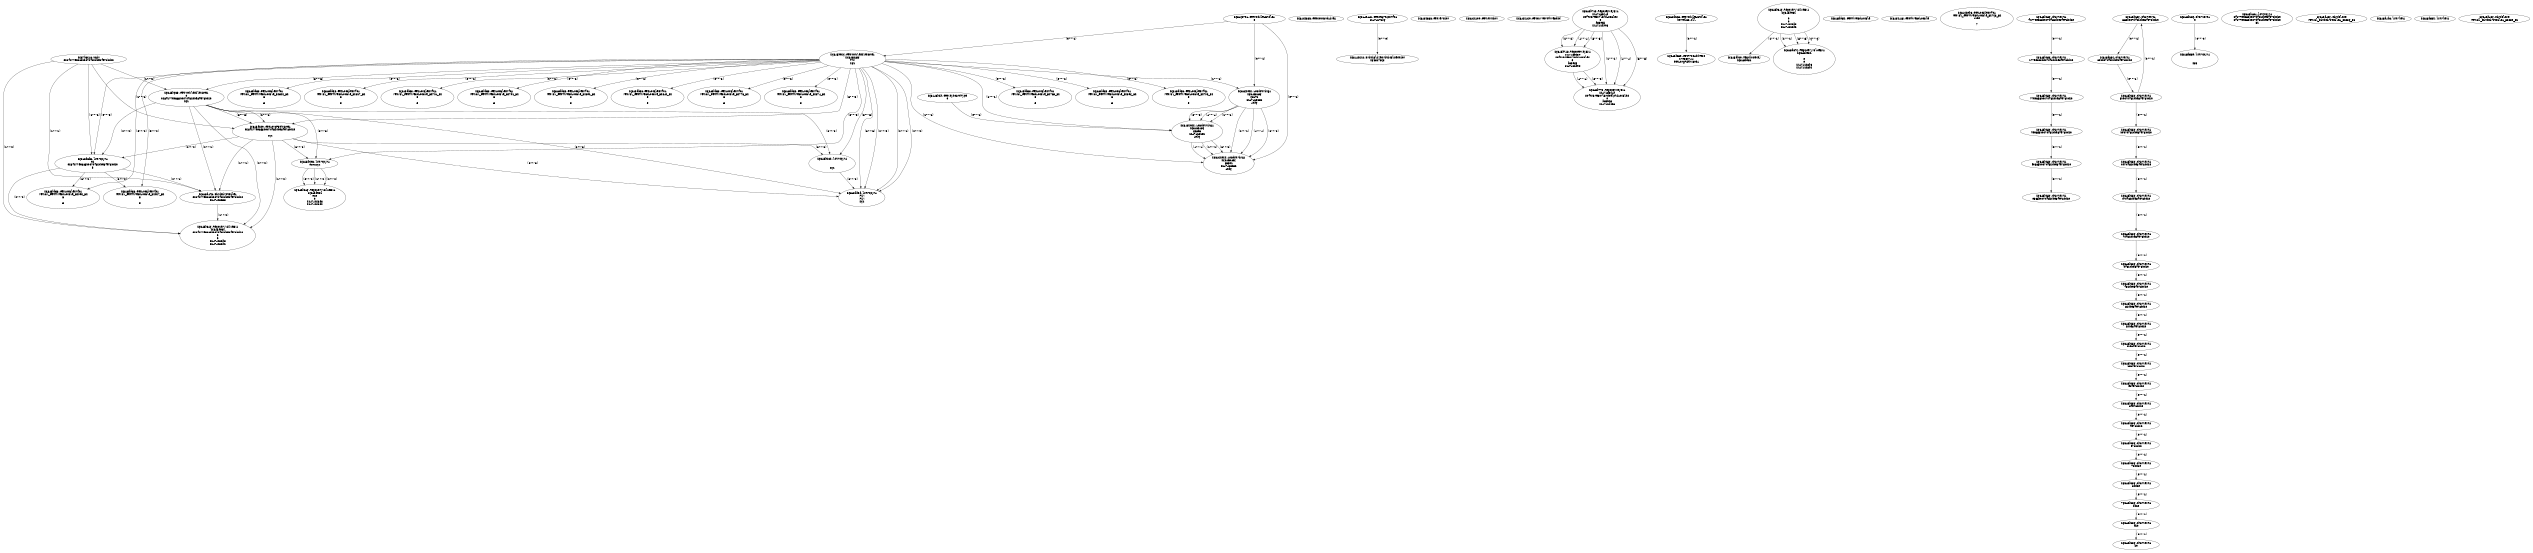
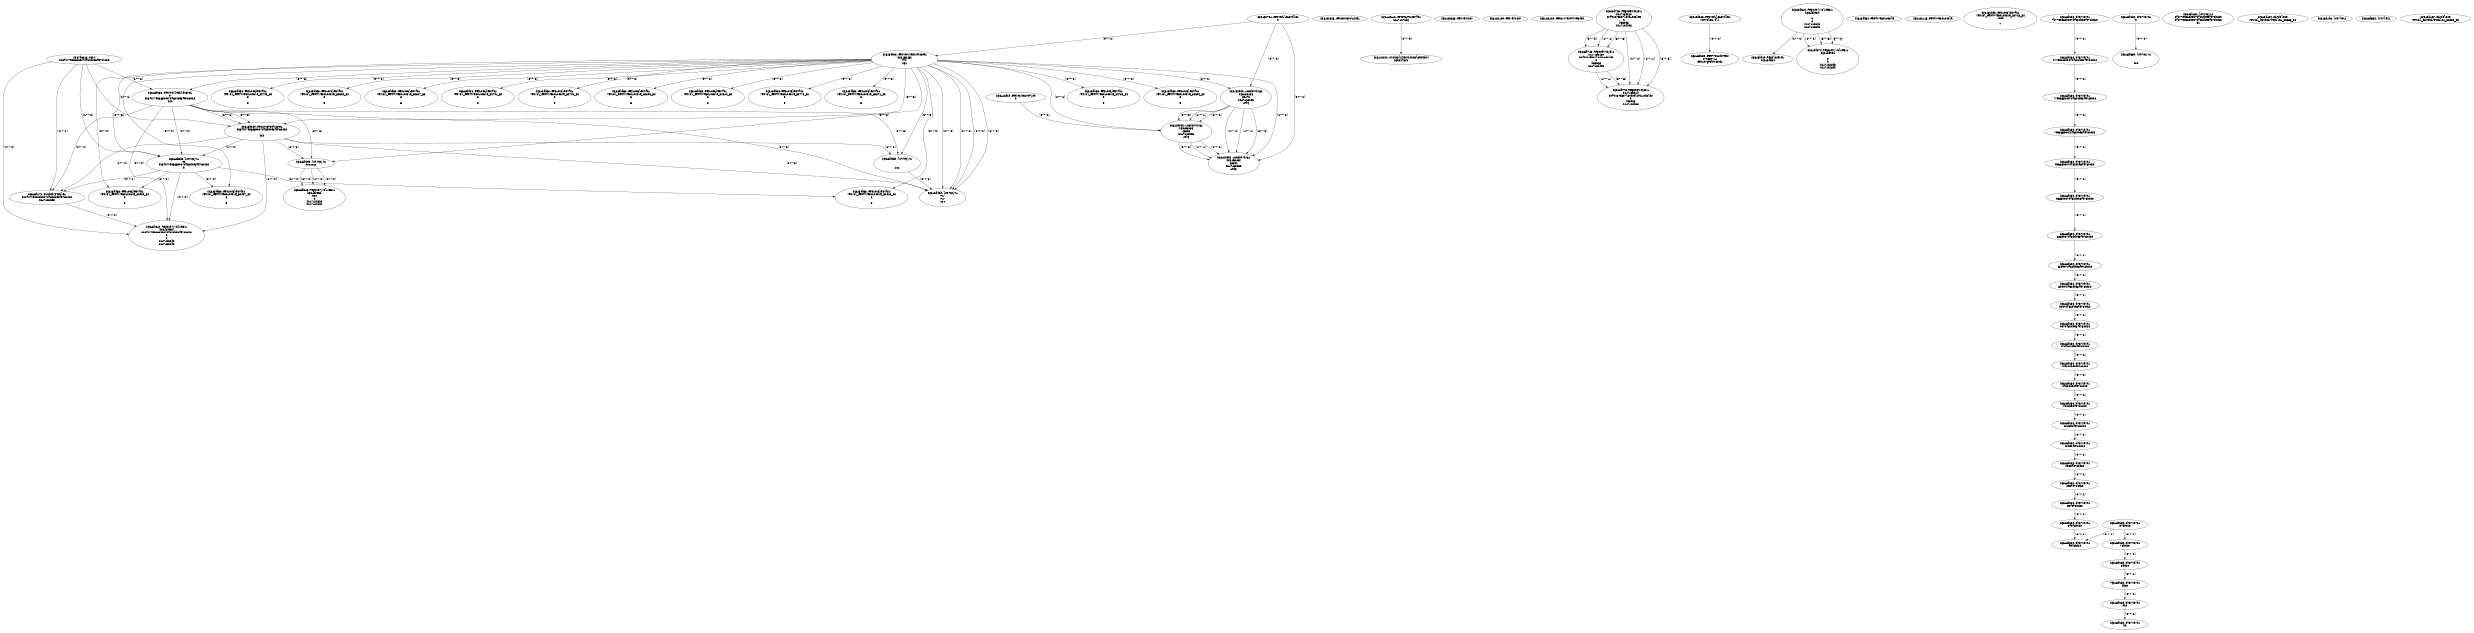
edge "268459156.CharNextA 5b0c7df82dbe8fe78bd20" -> "268459156.CharNextA 385b0c7df82dbe8fe78bd20": now "268459156.CharNextA 0385b0c7df82dbe8fe78bd20" -> "268459156.CharNextA 385b0c7df82dbe8fe78bd20"
node "268459958.GetLocaleInfoA retval_GetThreadLocale_32918_32 3 5": added
edge "268459156.CharNextA fe78bd20" -> "268459156.CharNextA e78bd20": reversed
